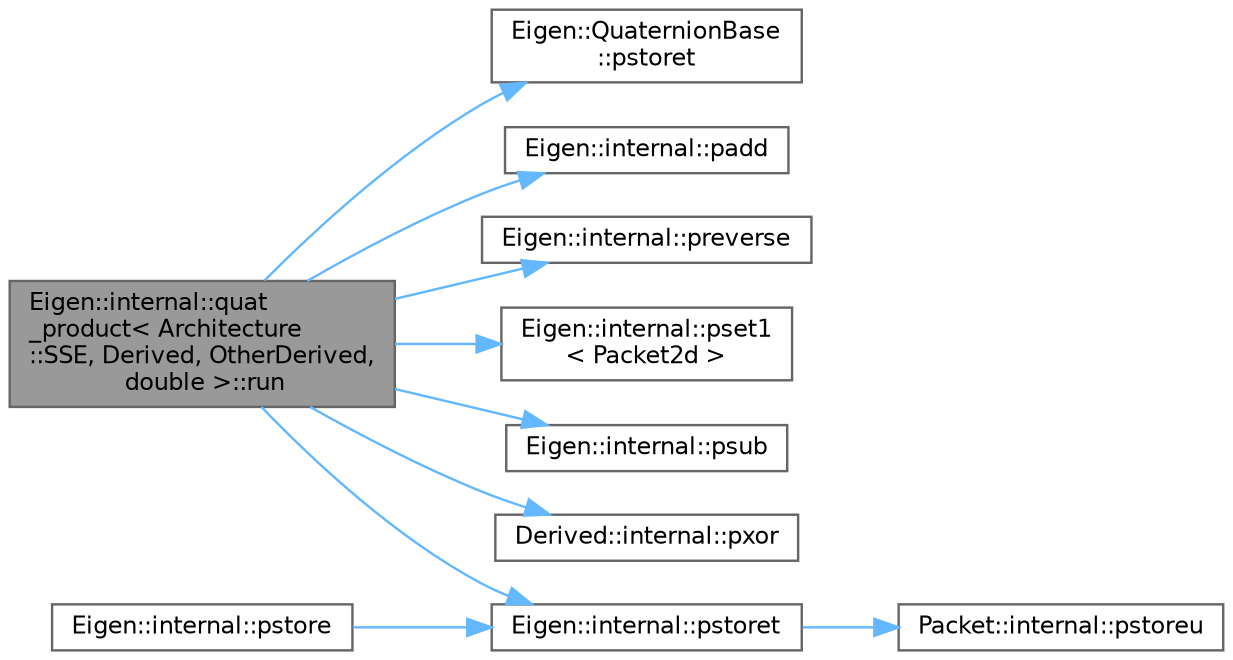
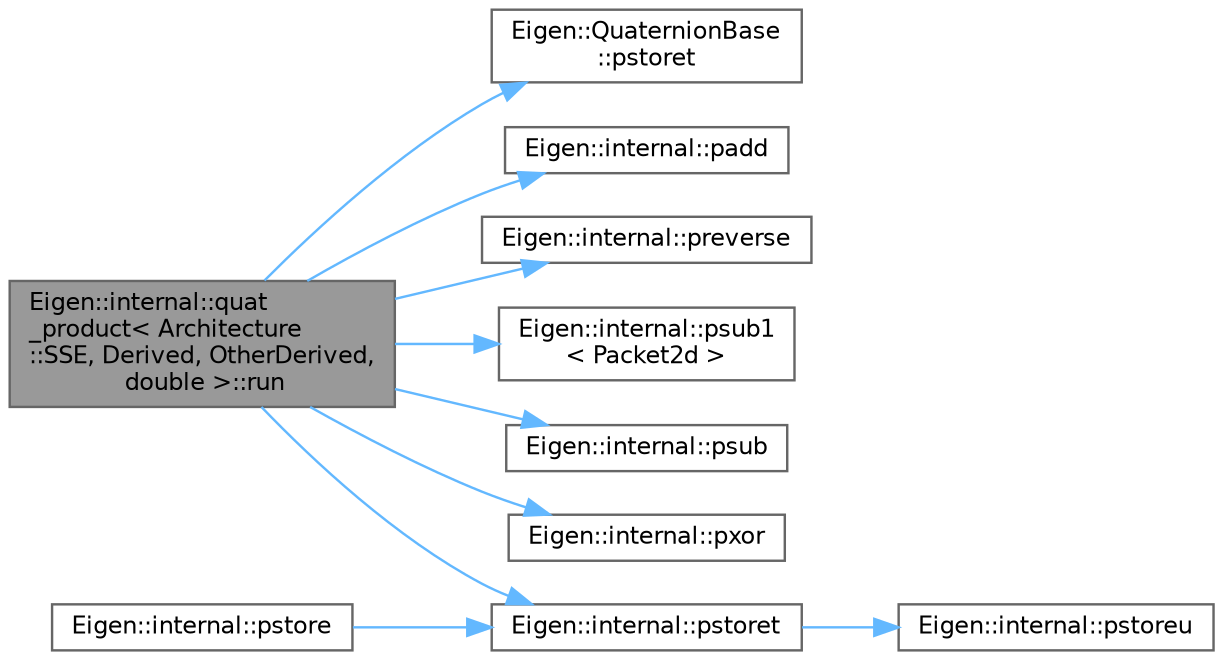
node "Eigen::internal::pset1 < Packet2d >": label "Eigen::internal::pset1 < Packet2d >" -> "Eigen::internal::psub1 < Packet2d >"
node "Derived::internal::pxor": label "Derived::internal::pxor" -> "Eigen::internal::pxor"
node "Packet::internal::pstoreu": label "Packet::internal::pstoreu" -> "Eigen::internal::pstoreu"
